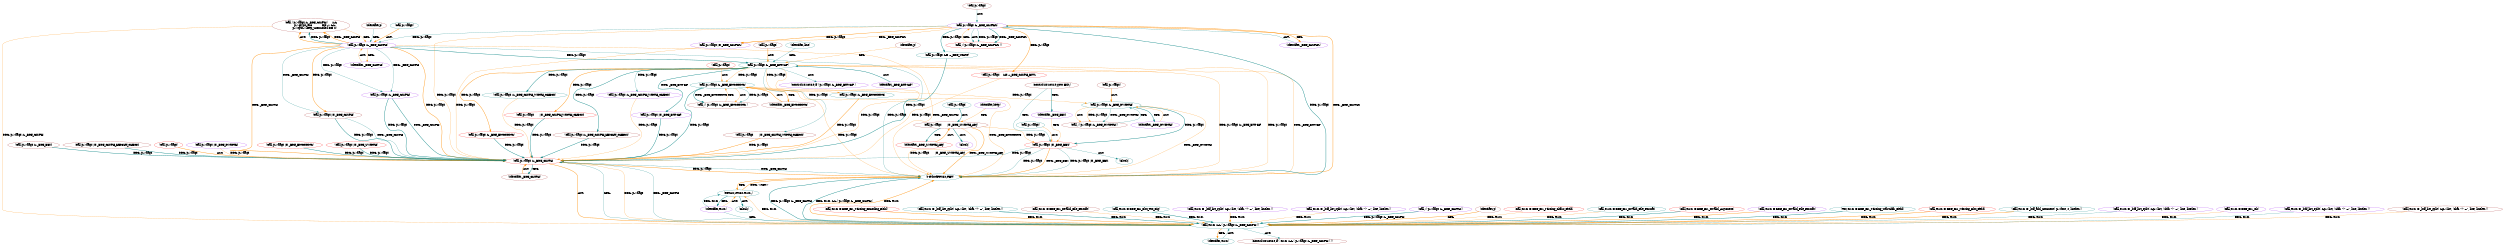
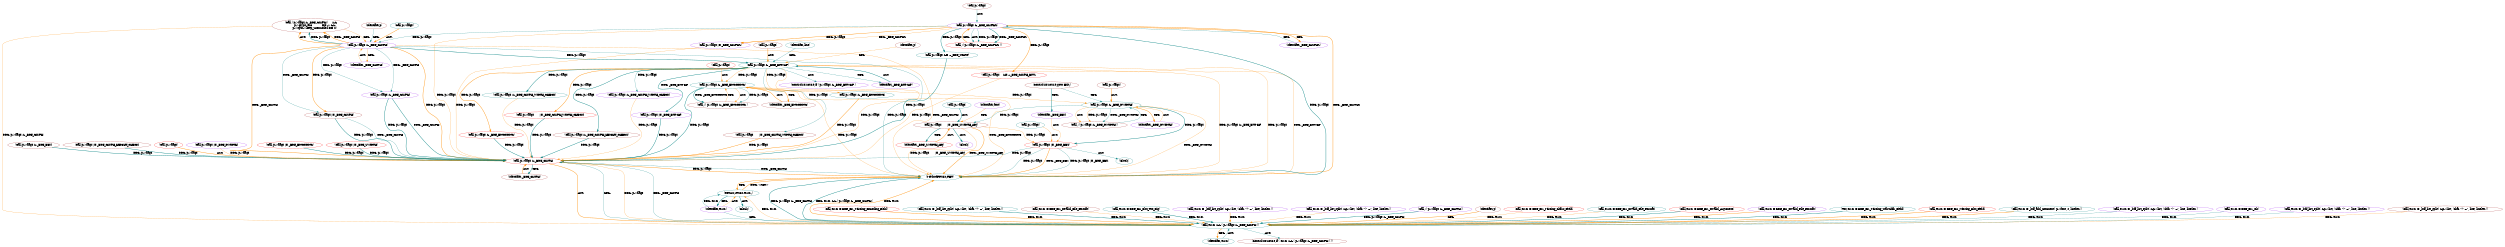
edge "(Call,!( p->flags & _BDF_GLYPHS ))" -> "(Call,p->flags & _BDF_GLYPHS)": style solid -> bold
edge "(Identifier,_BDF_GLYPHS)" -> "(Call,p->flags & _BDF_GLYPHS)": label "AST: " -> "CFG: "
edge "(Call,p->flags & _BDF_BITMAP)" -> "(Identifier,_BDF_BITMAP)": added, label "CFG:"
node "(Identifier,keep)": label "(Identifier,keep)" -> "(Identifier,font)"
edge "(Call,p->flags & _BDF_DWIDTH)" -> "(Call,p->flags       |= _BDF_SWIDTH_ADJ)": added, label "DDG: p->flags"
edge "(Call,p->flags & _BDF_DWIDTH)" -> "(Identifier,_BDF_DWIDTH)": color teal -> darkorange
edge "(ControlStructure,goto Exit;)" -> "(Call,p->flags |= _BDF_BBX)": now "(ControlStructure,goto Exit;)" -> "(Call,p->flags & _BDF_DWIDTH)"
edge "(Identifier,_BDF_BBX)" -> "(Call,p->flags |= _BDF_BBX)": label "CFG: " -> "AST: "
edge "(Call,error = BDF_Err_Ok)" -> "(Call,error && ( p->flags & _BDF_GLYPH ))": color darkorange -> teal
